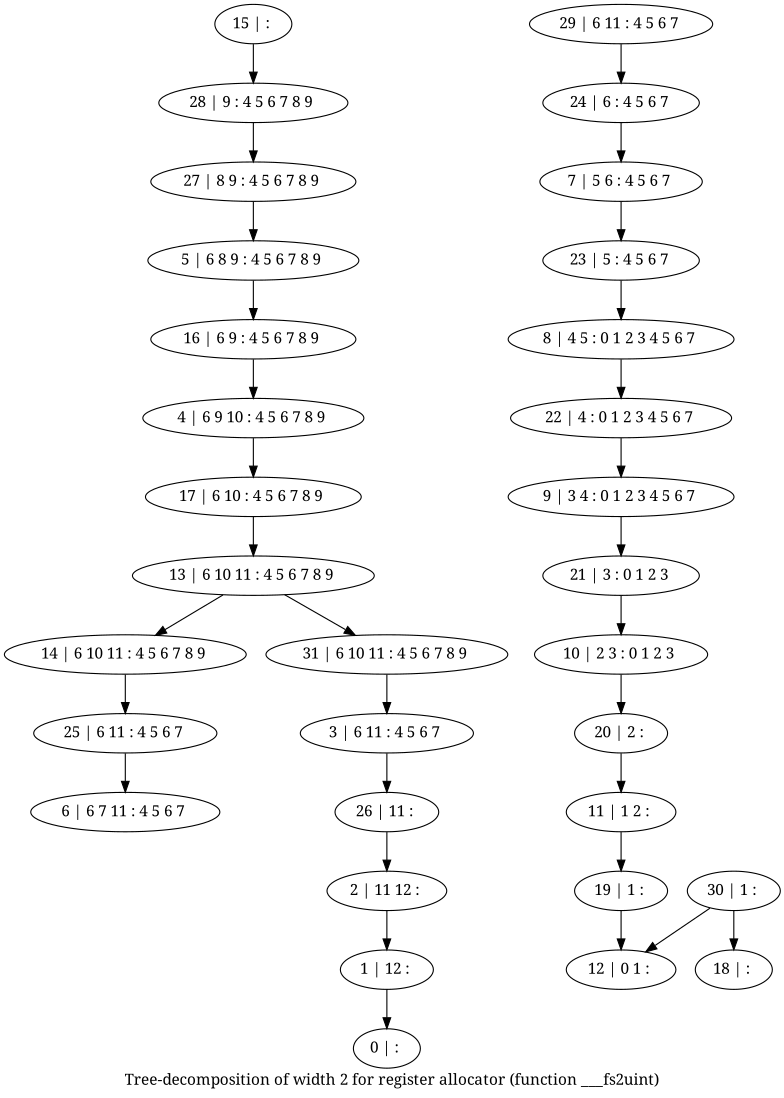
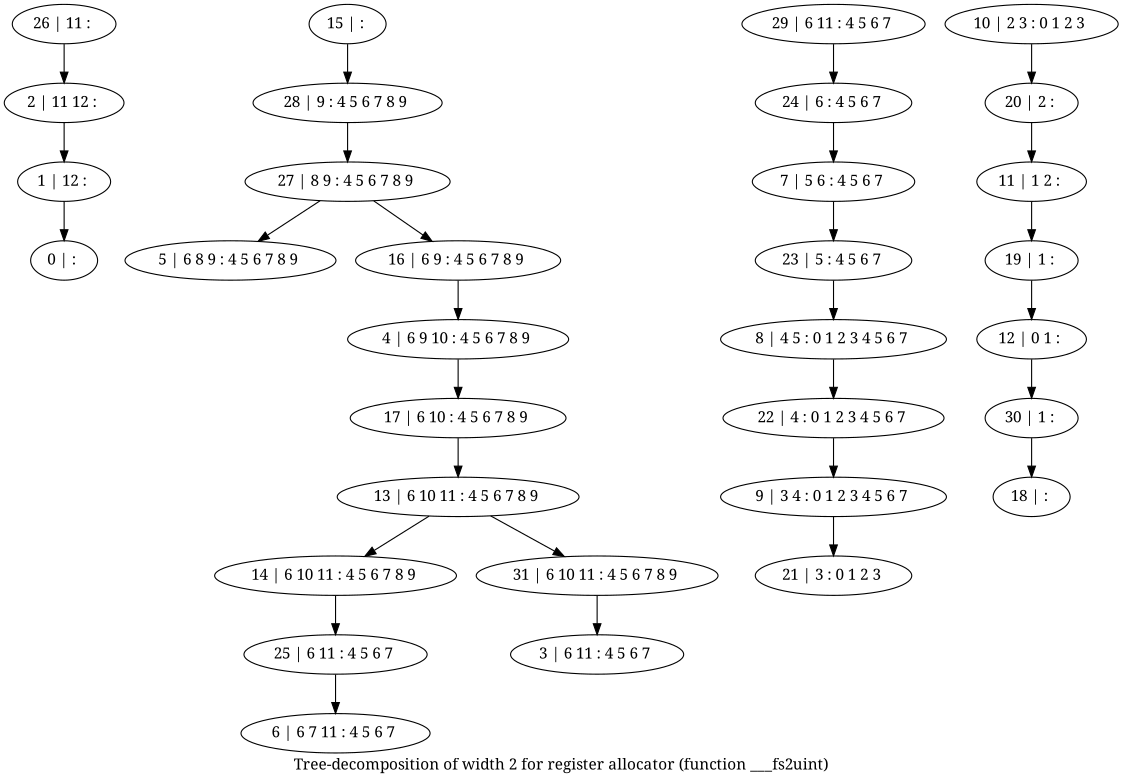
edge "5 | 6 8 9 : 4 5 6 7 8 9" -> "16 | 6 9 : 4 5 6 7 8 9": now "27 | 8 9 : 4 5 6 7 8 9" -> "16 | 6 9 : 4 5 6 7 8 9"
edge "21 | 3 : 0 1 2 3" -> "10 | 2 3 : 0 1 2 3": removed
edge "3 | 6 11 : 4 5 6 7" -> "26 | 11 :": removed
edge "30 | 1 :" -> "12 | 0 1 :": reversed
